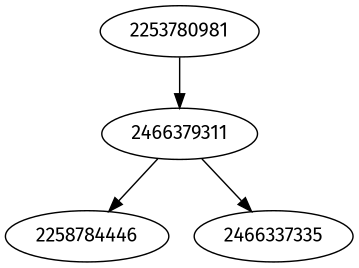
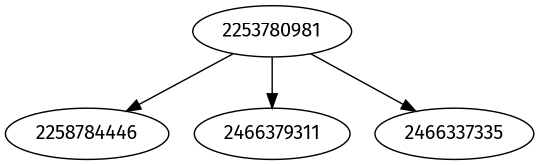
edge "2466379311" -> "2258784446": now "2253780981" -> "2258784446"
edge "2466379311" -> "2466337335": now "2253780981" -> "2466337335"
